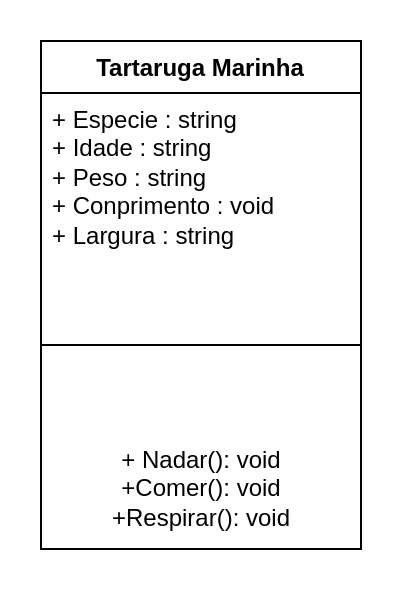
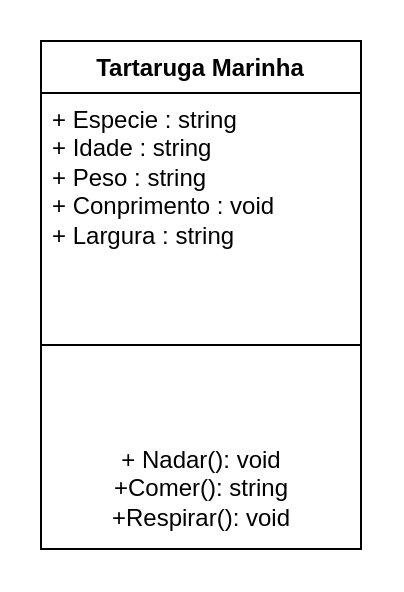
node "+ Nadar(): void +Comer(): void +Respirar(): void": label "+ Nadar(): void +Comer(): void +Respirar(): void" -> "+ Nadar(): void +Comer(): string +Respirar(): void"
